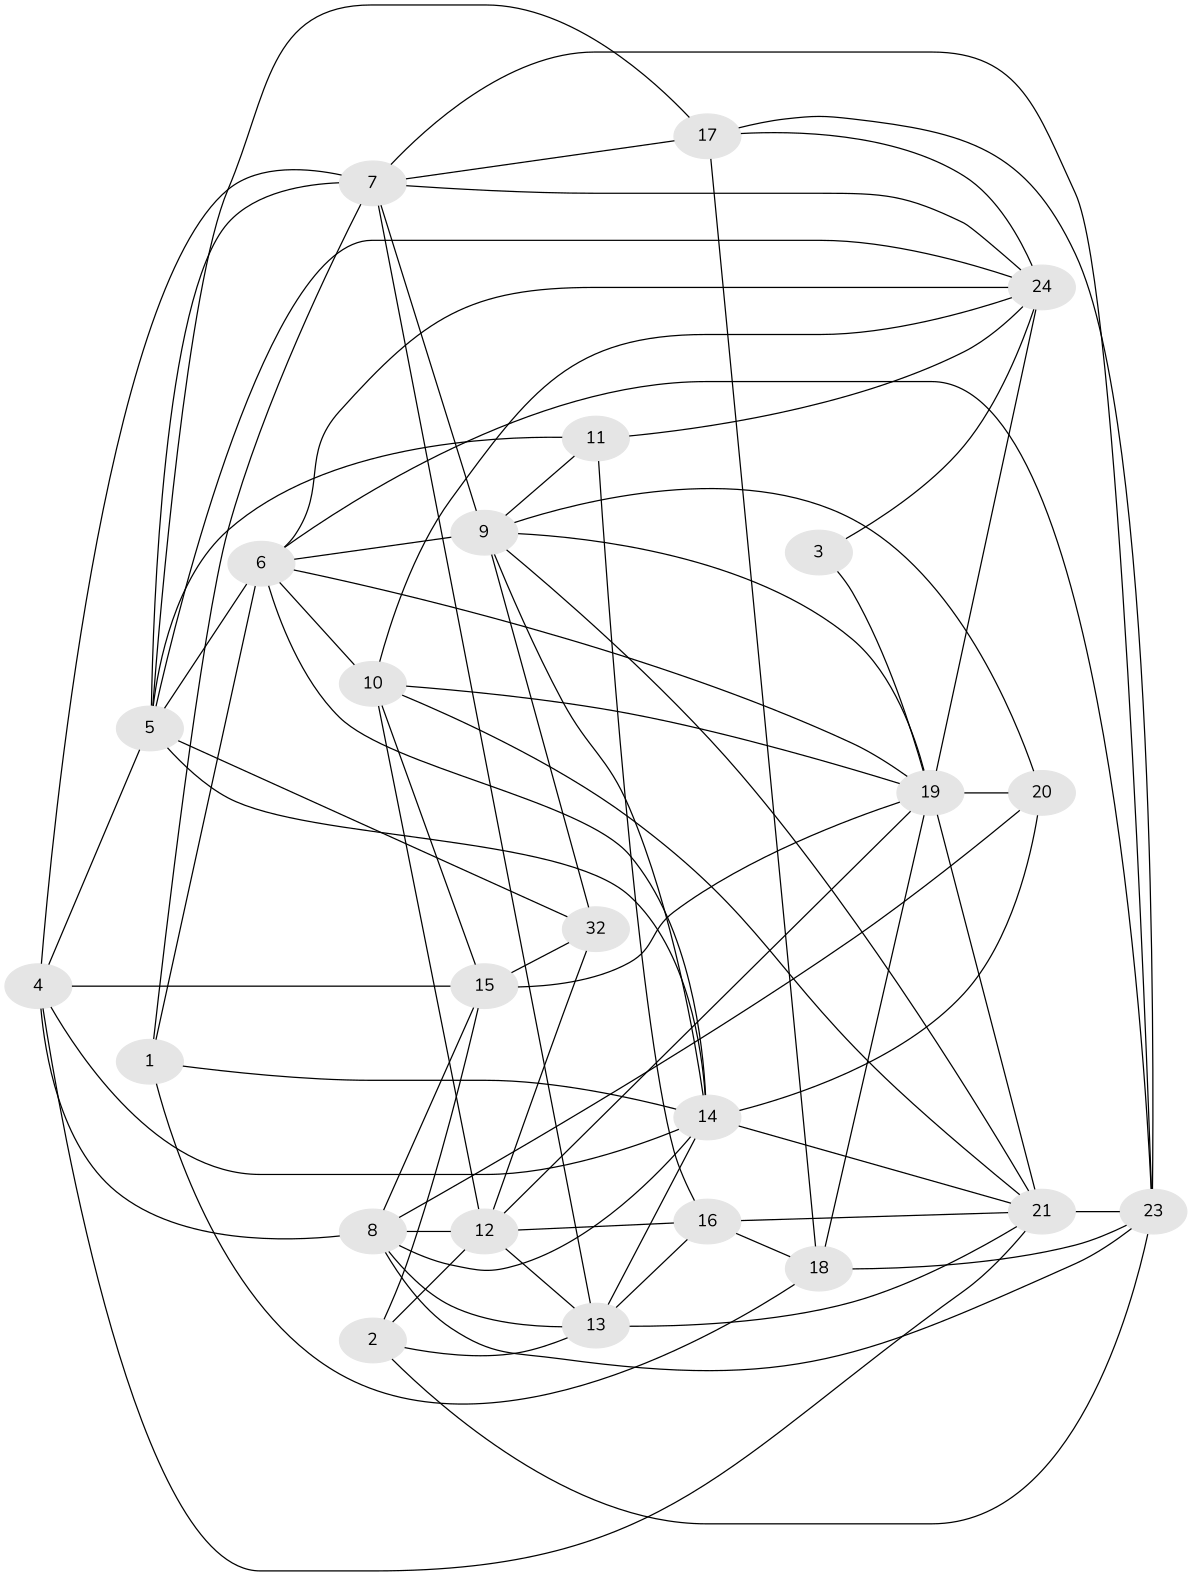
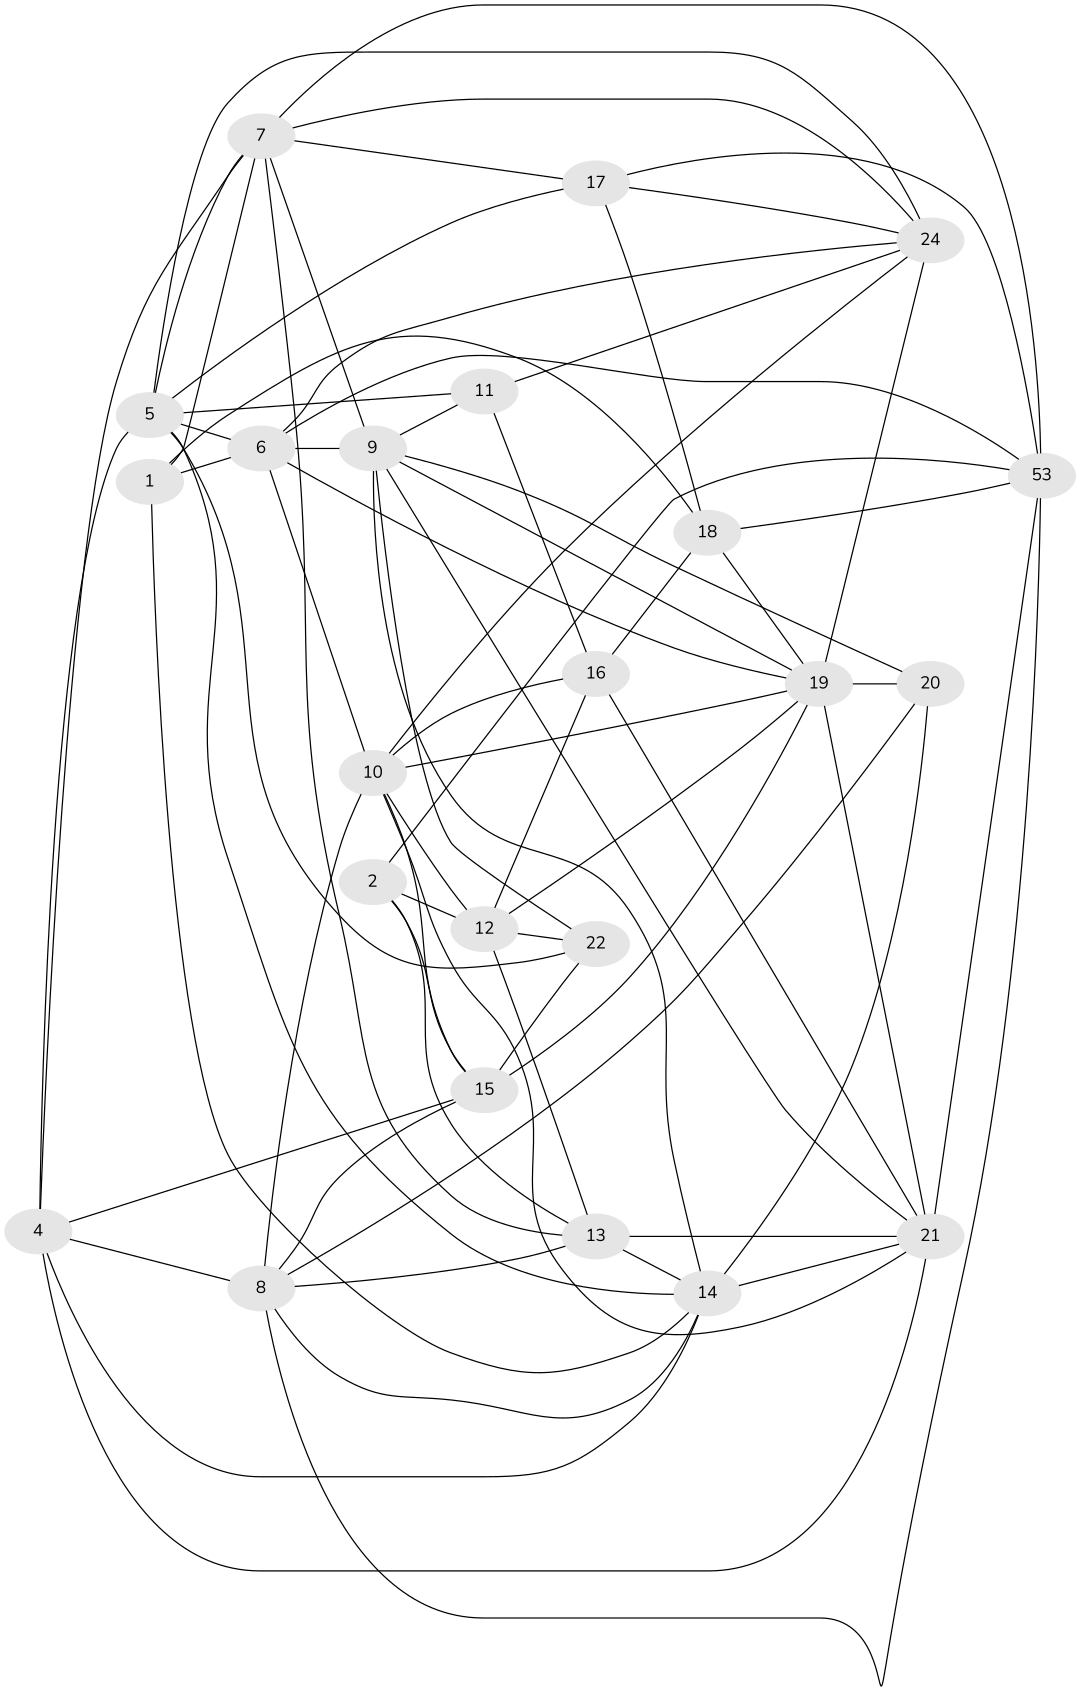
node "3": removed
edge "6" -- "14": removed
node "32": label "32" -> "22"
node "23": label "23" -> "53"
edge "8" -- "12": now "8" -- "10"
edge "16" -- "13": now "16" -- "10"
